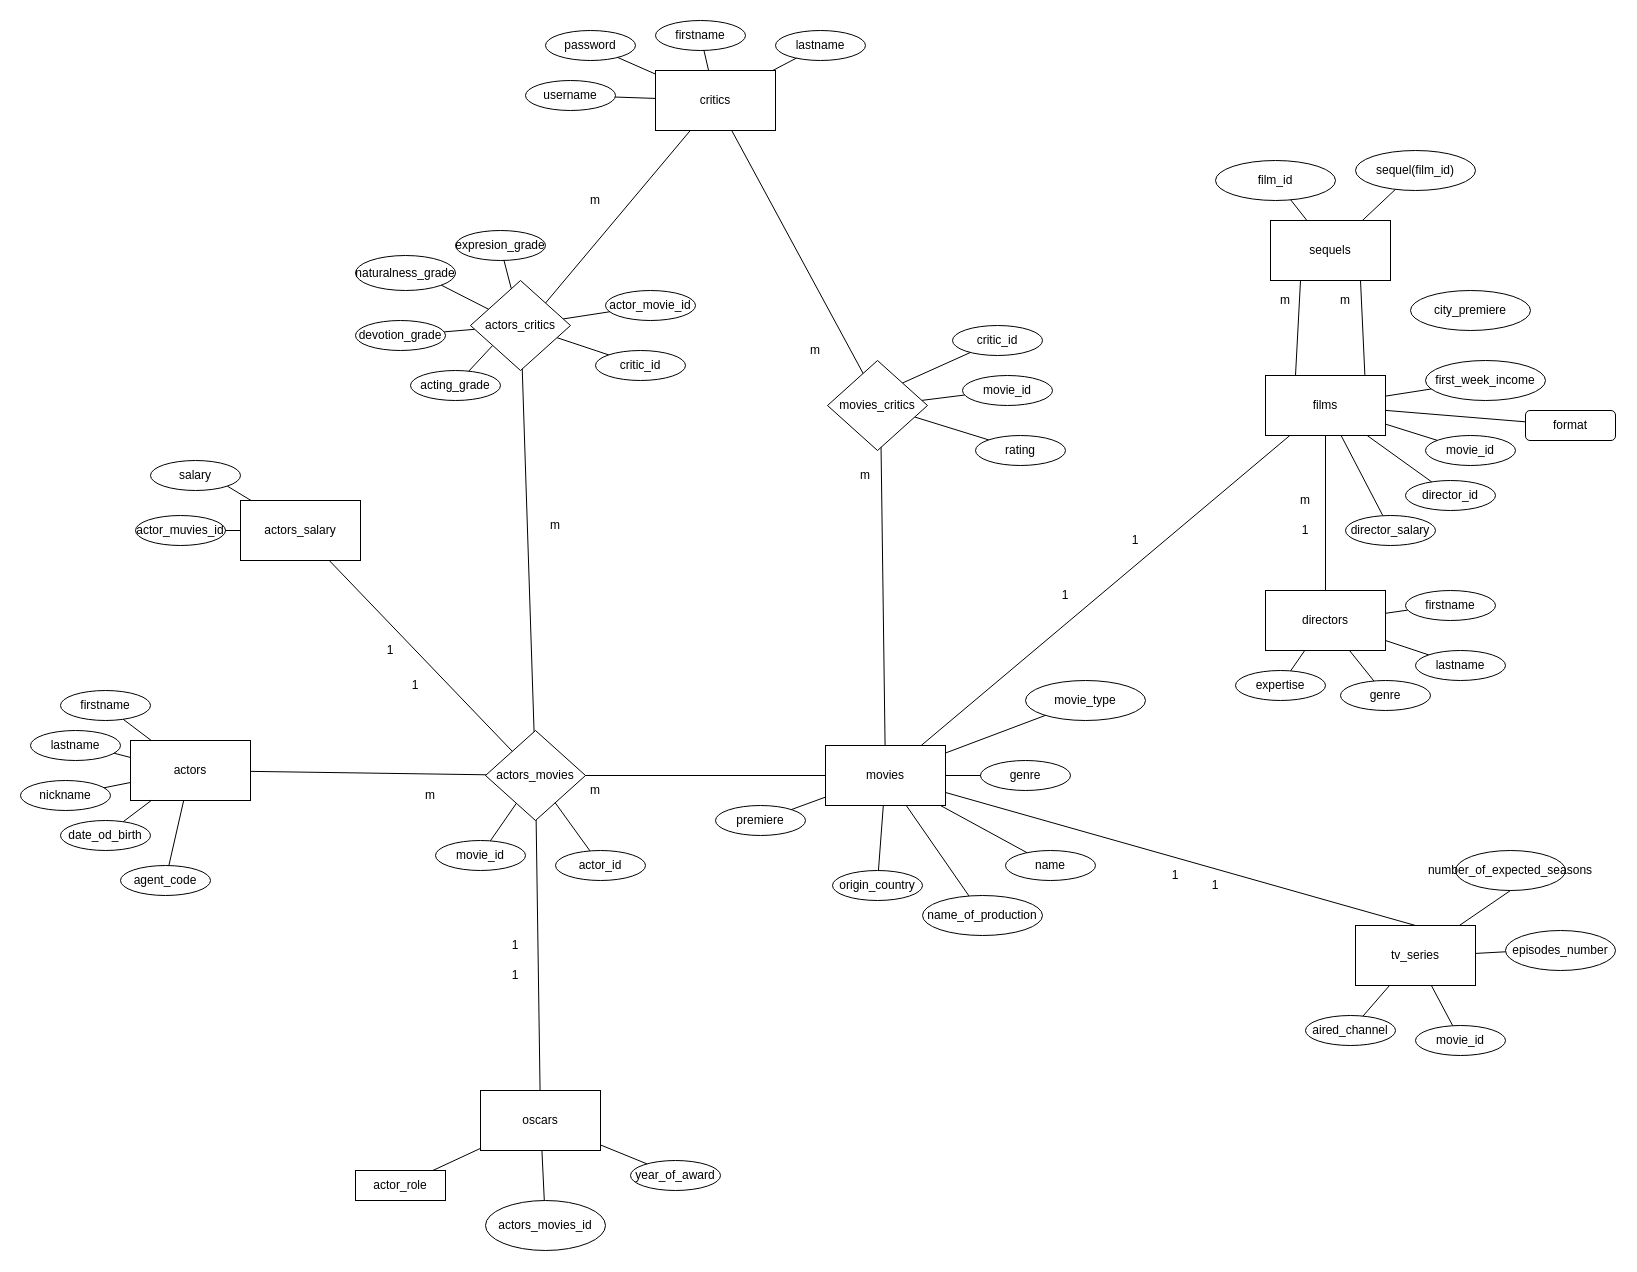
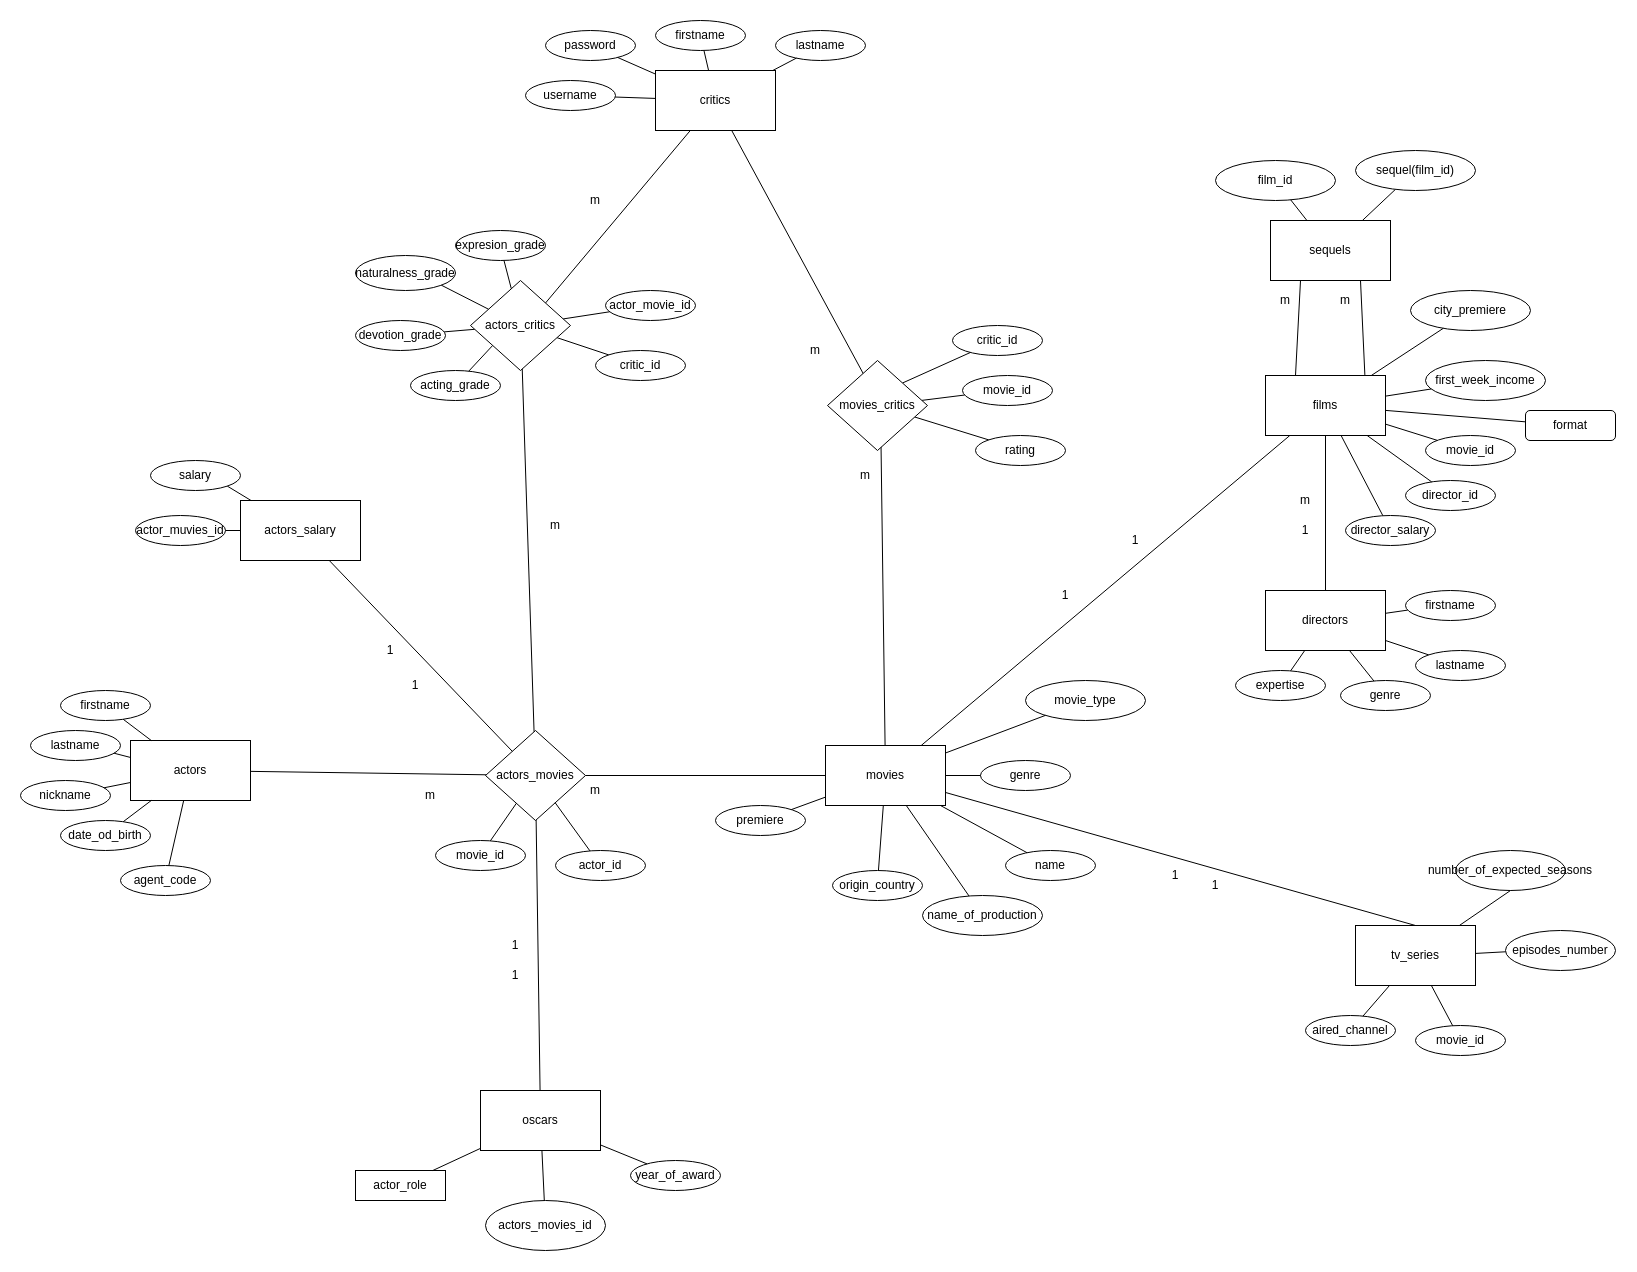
edge "city_premiere" -- "films": added
